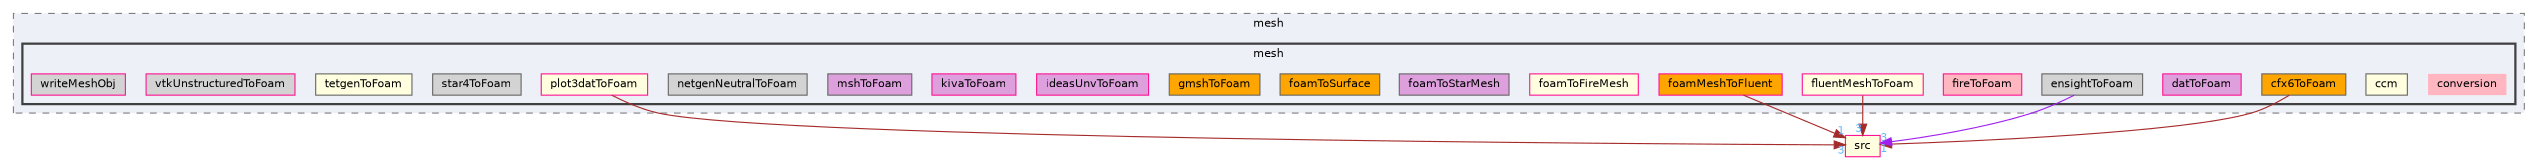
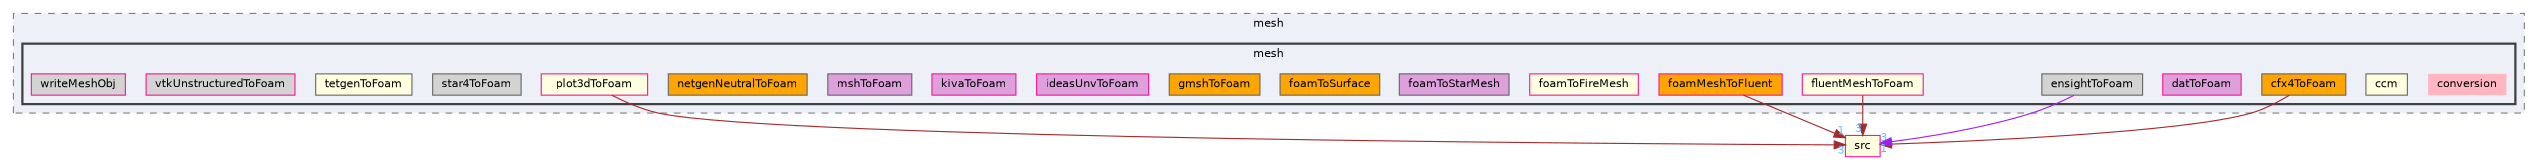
node "plot3datToFoam": label "plot3datToFoam" -> "plot3dToFoam"
node "netgenNeutralToFoam": fillcolor lightgrey -> orange
node "fireToFoam": removed
node "cfx6ToFoam": label "cfx6ToFoam" -> "cfx4ToFoam"
